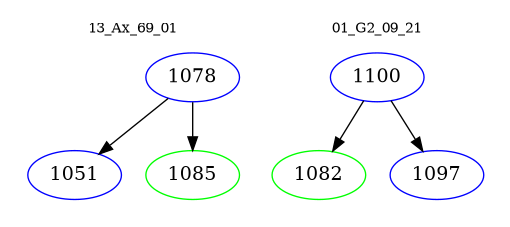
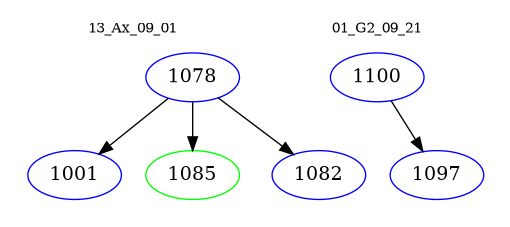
cluster "13_Ax_69_01": label "13_Ax_69_01" -> "13_Ax_09_01"
edge "1100" -> "1082": now "1078" -> "1082"
node "1051": label "1051" -> "1001"
node "1082": color green -> blue
